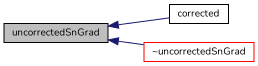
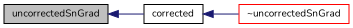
edge "~uncorrectedSnGrad" -> "uncorrectedSnGrad": now "~uncorrectedSnGrad" -> "corrected"
